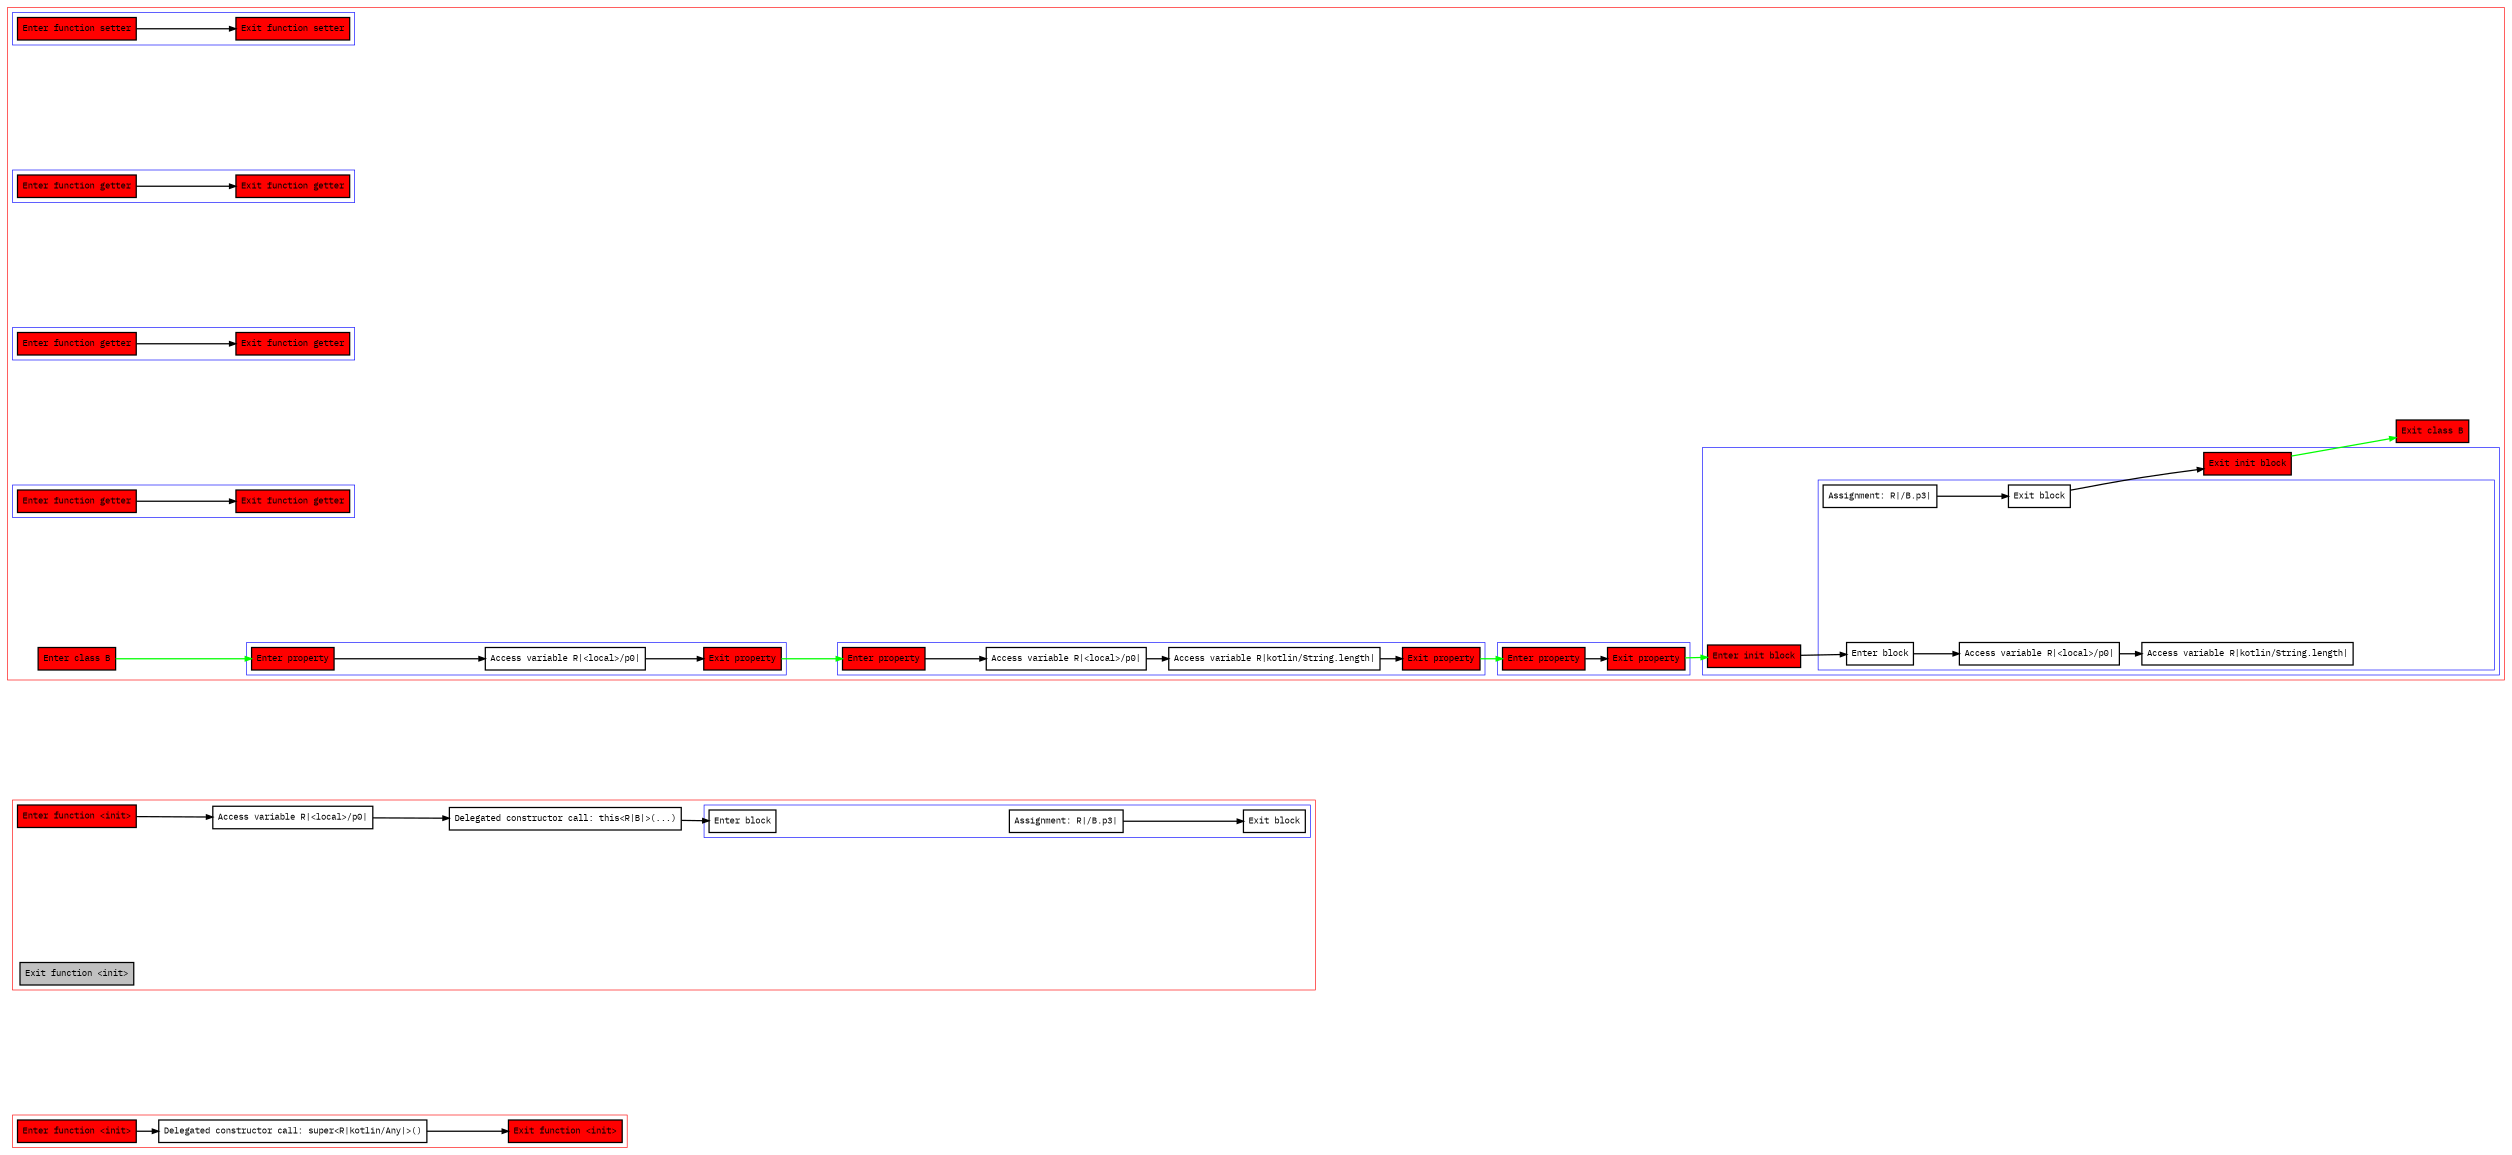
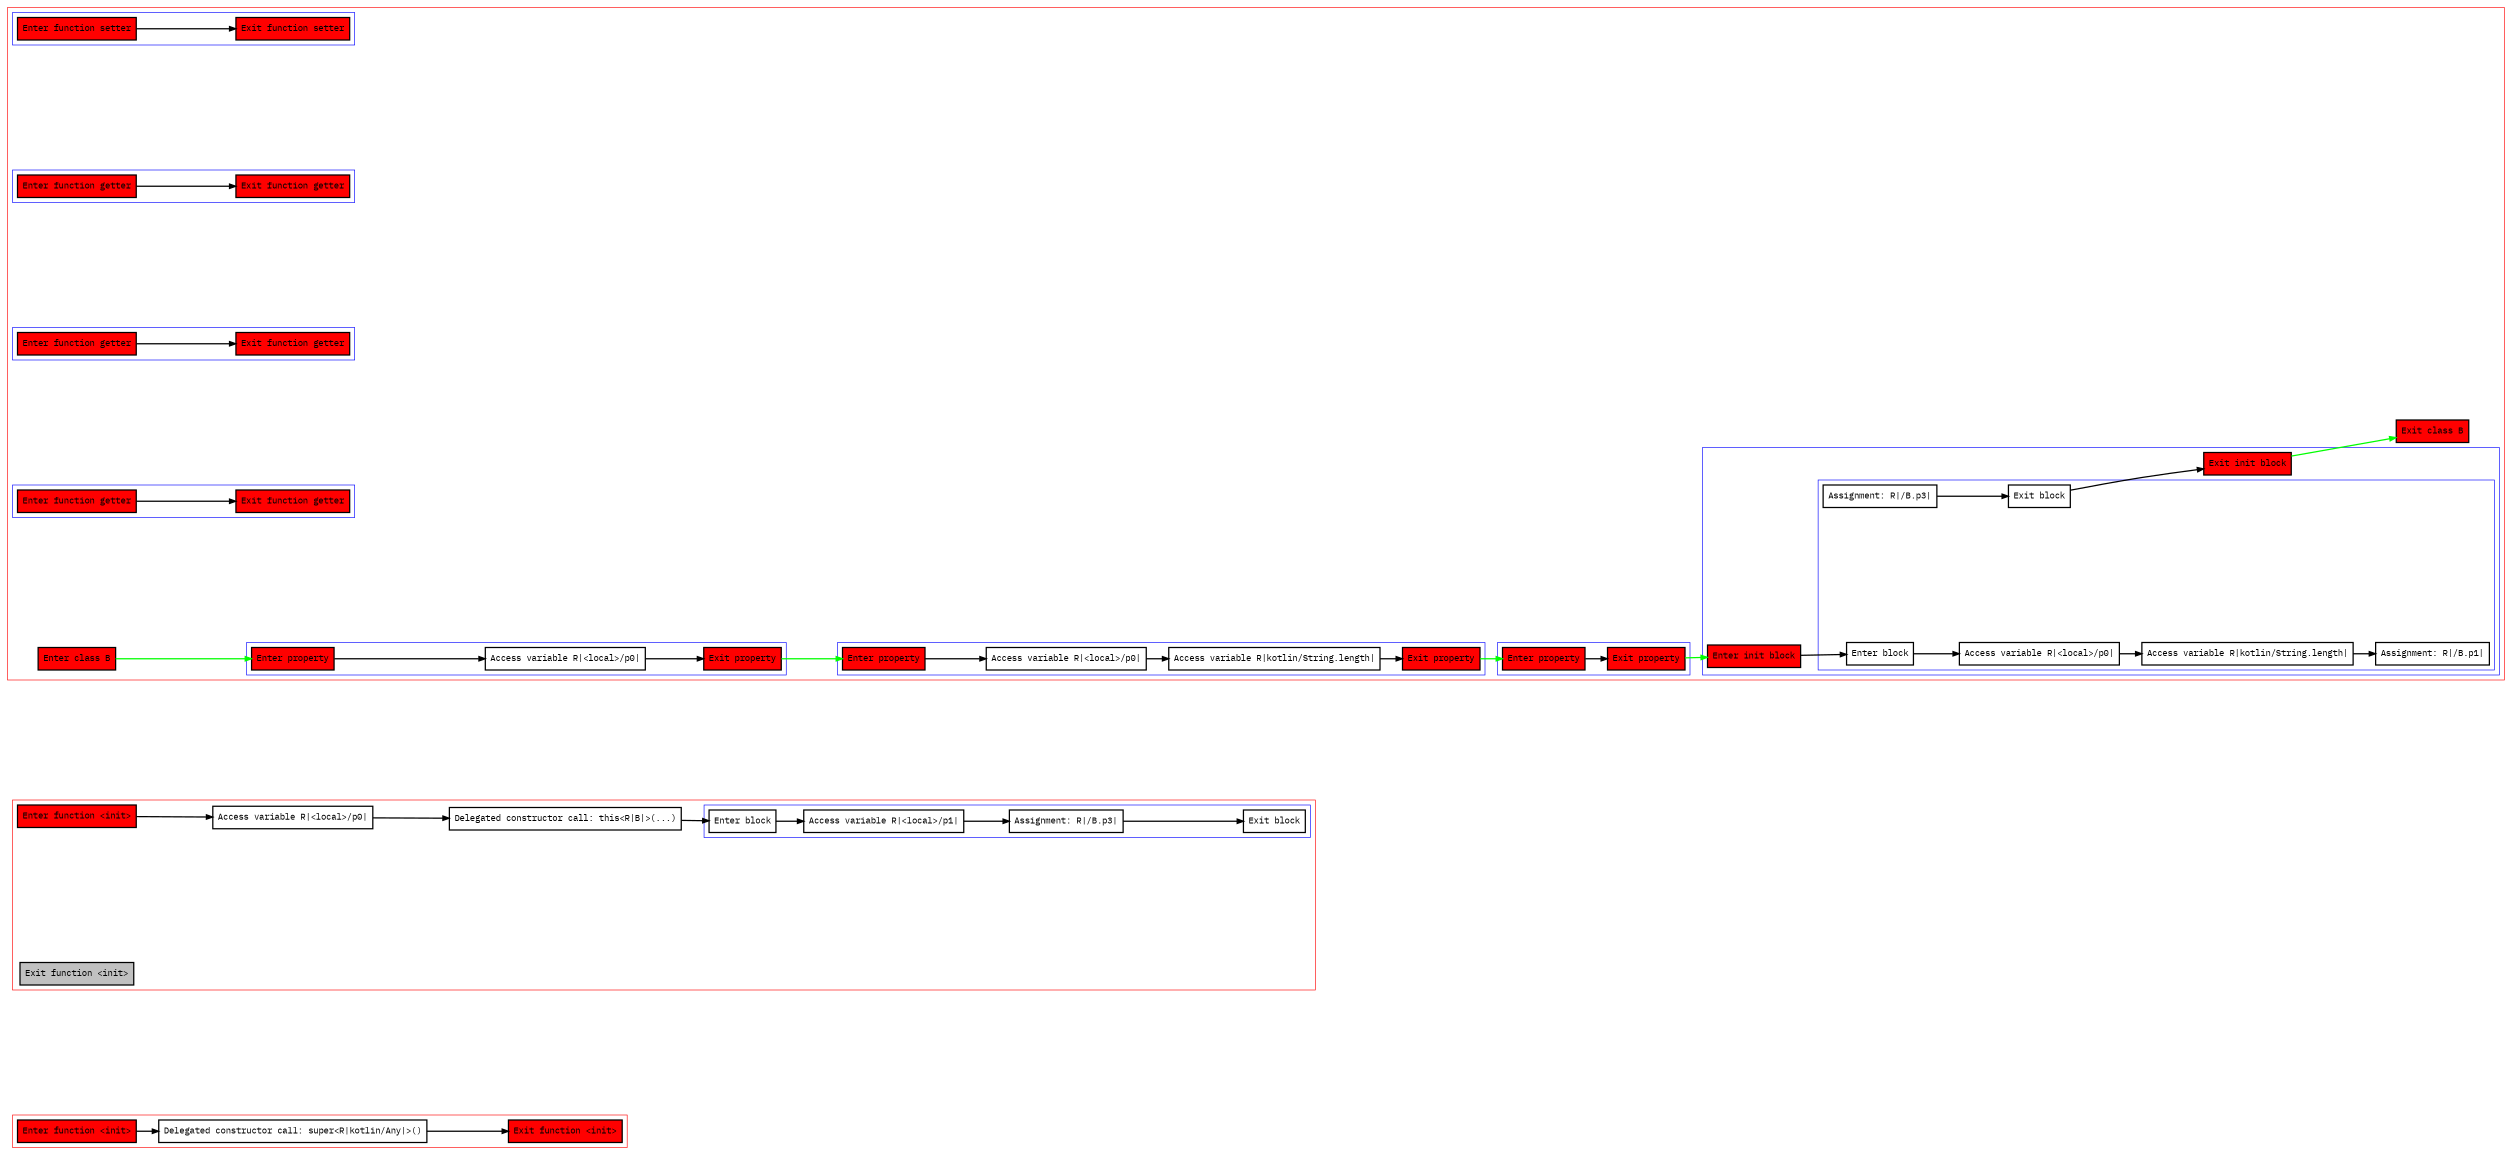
node "Assignment: R|/B.p1|": added
node "Access variable R|<local>/p1|": added
